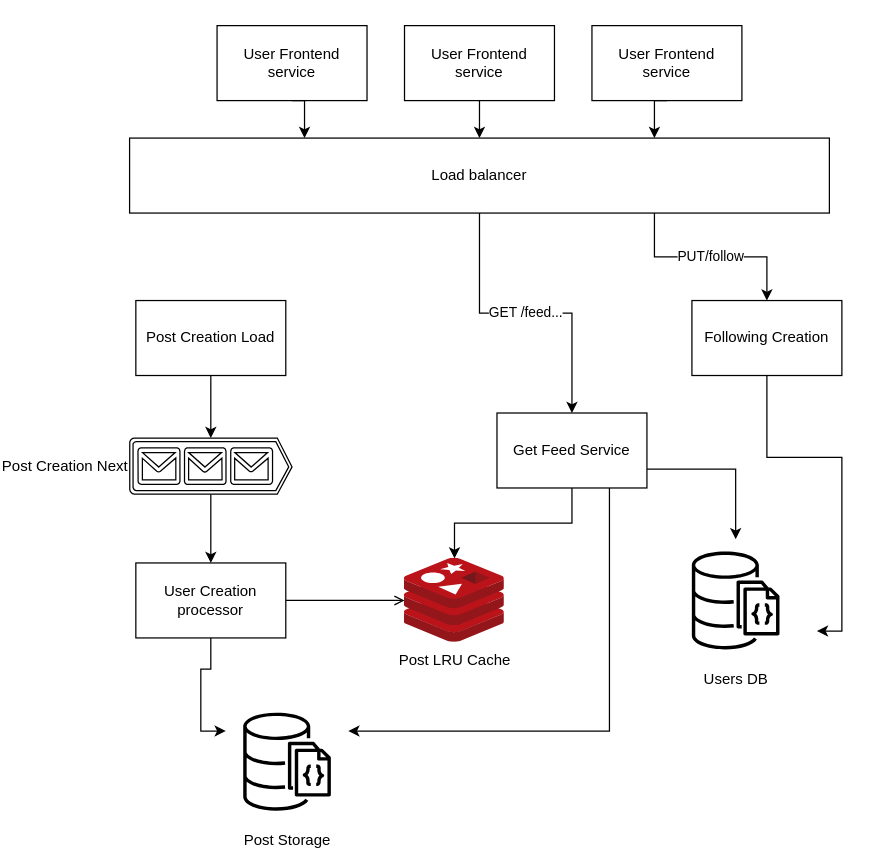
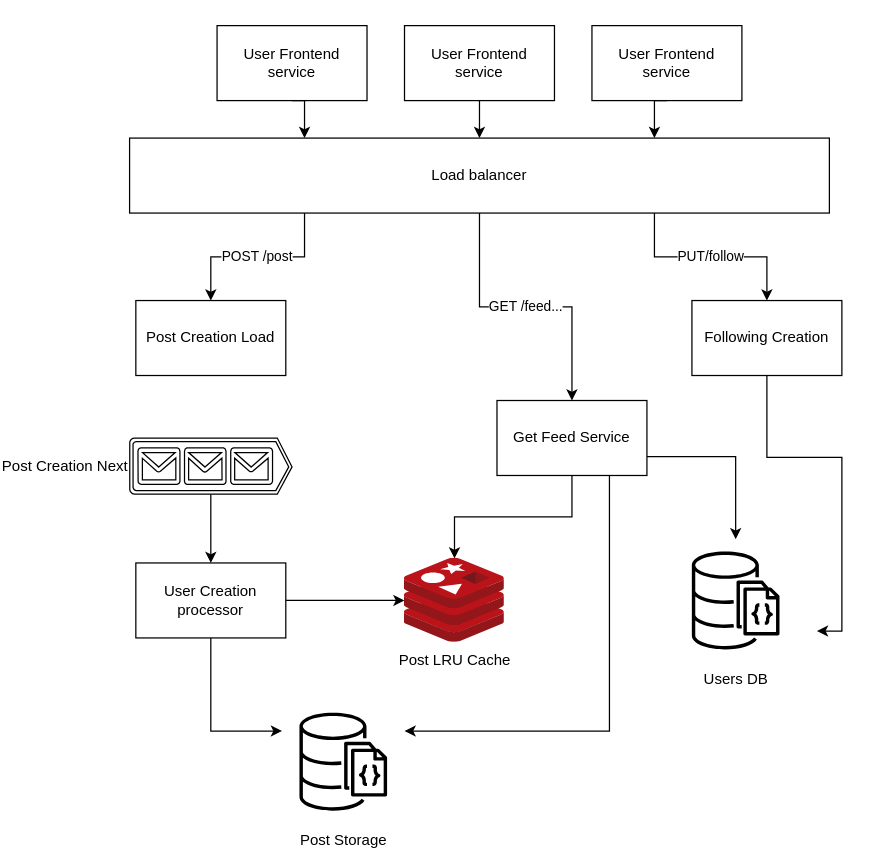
edge "Load balancer" -> "Post Creation Load": added, label "POST /post"
edge "Post Creation Load" -> "Post Creation Next": removed
node "Get Feed Service": moved (572, 451) -> (572, 438)
edge "User Creation processor" -> "Post LRU Cache": arrowhead open -> classic
node "Post Storage": moved (287, 762) -> (343, 762)
